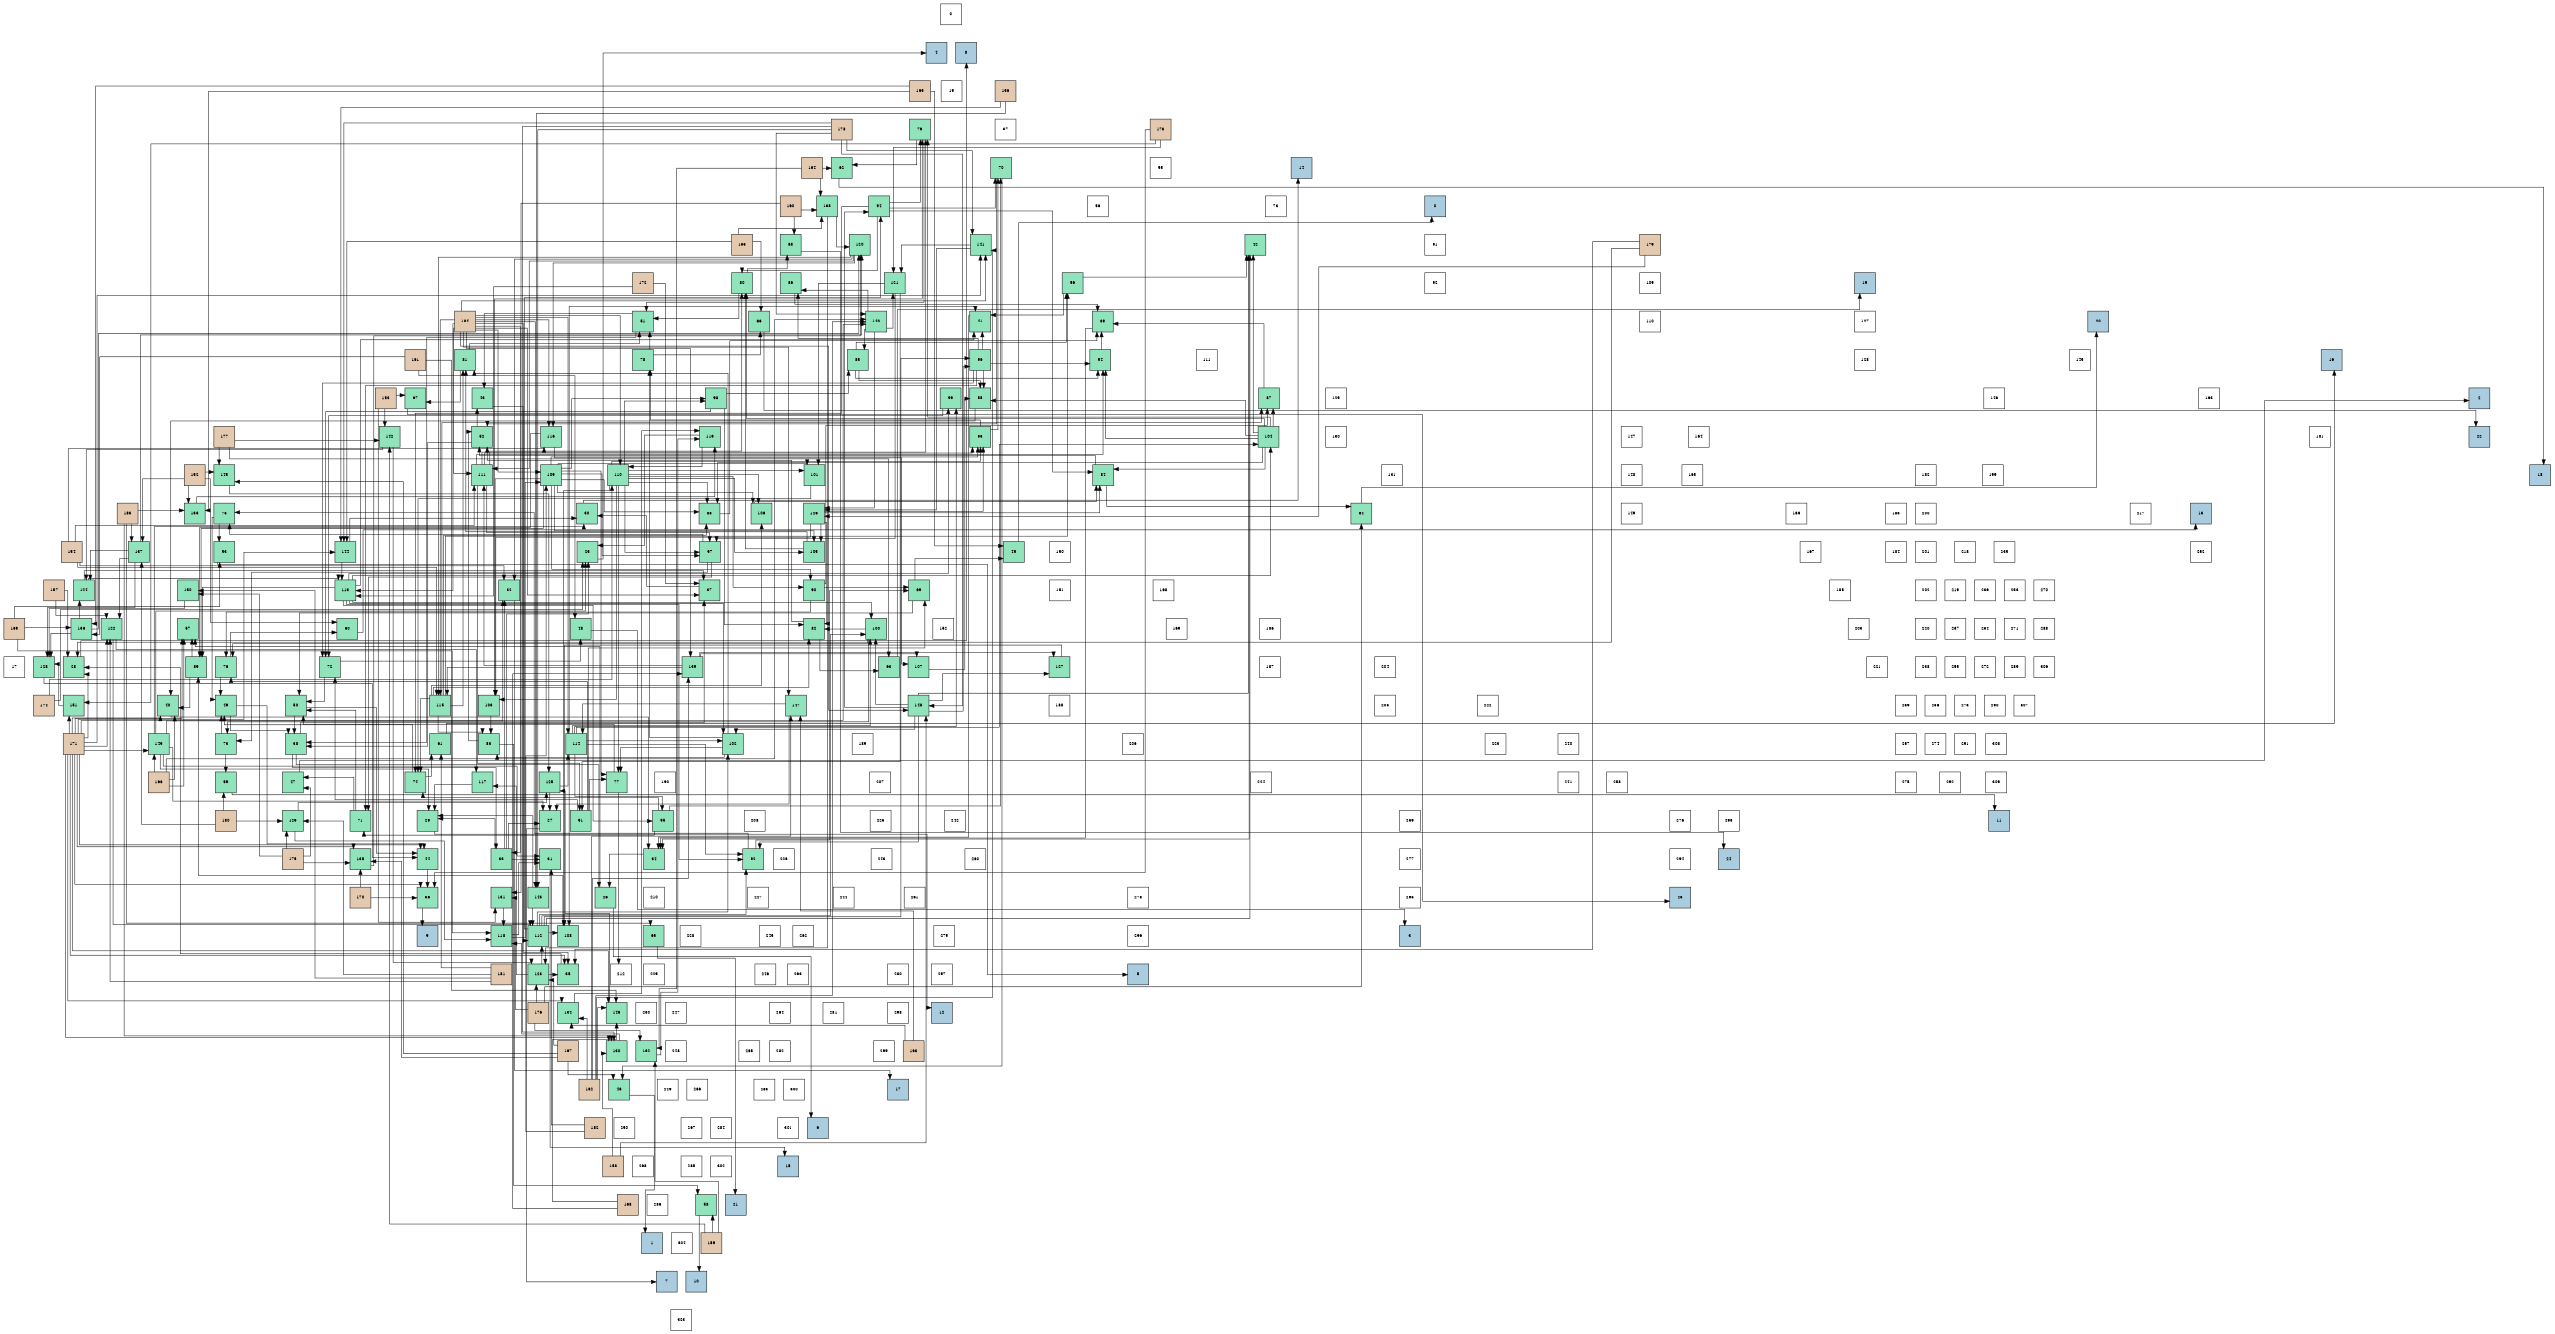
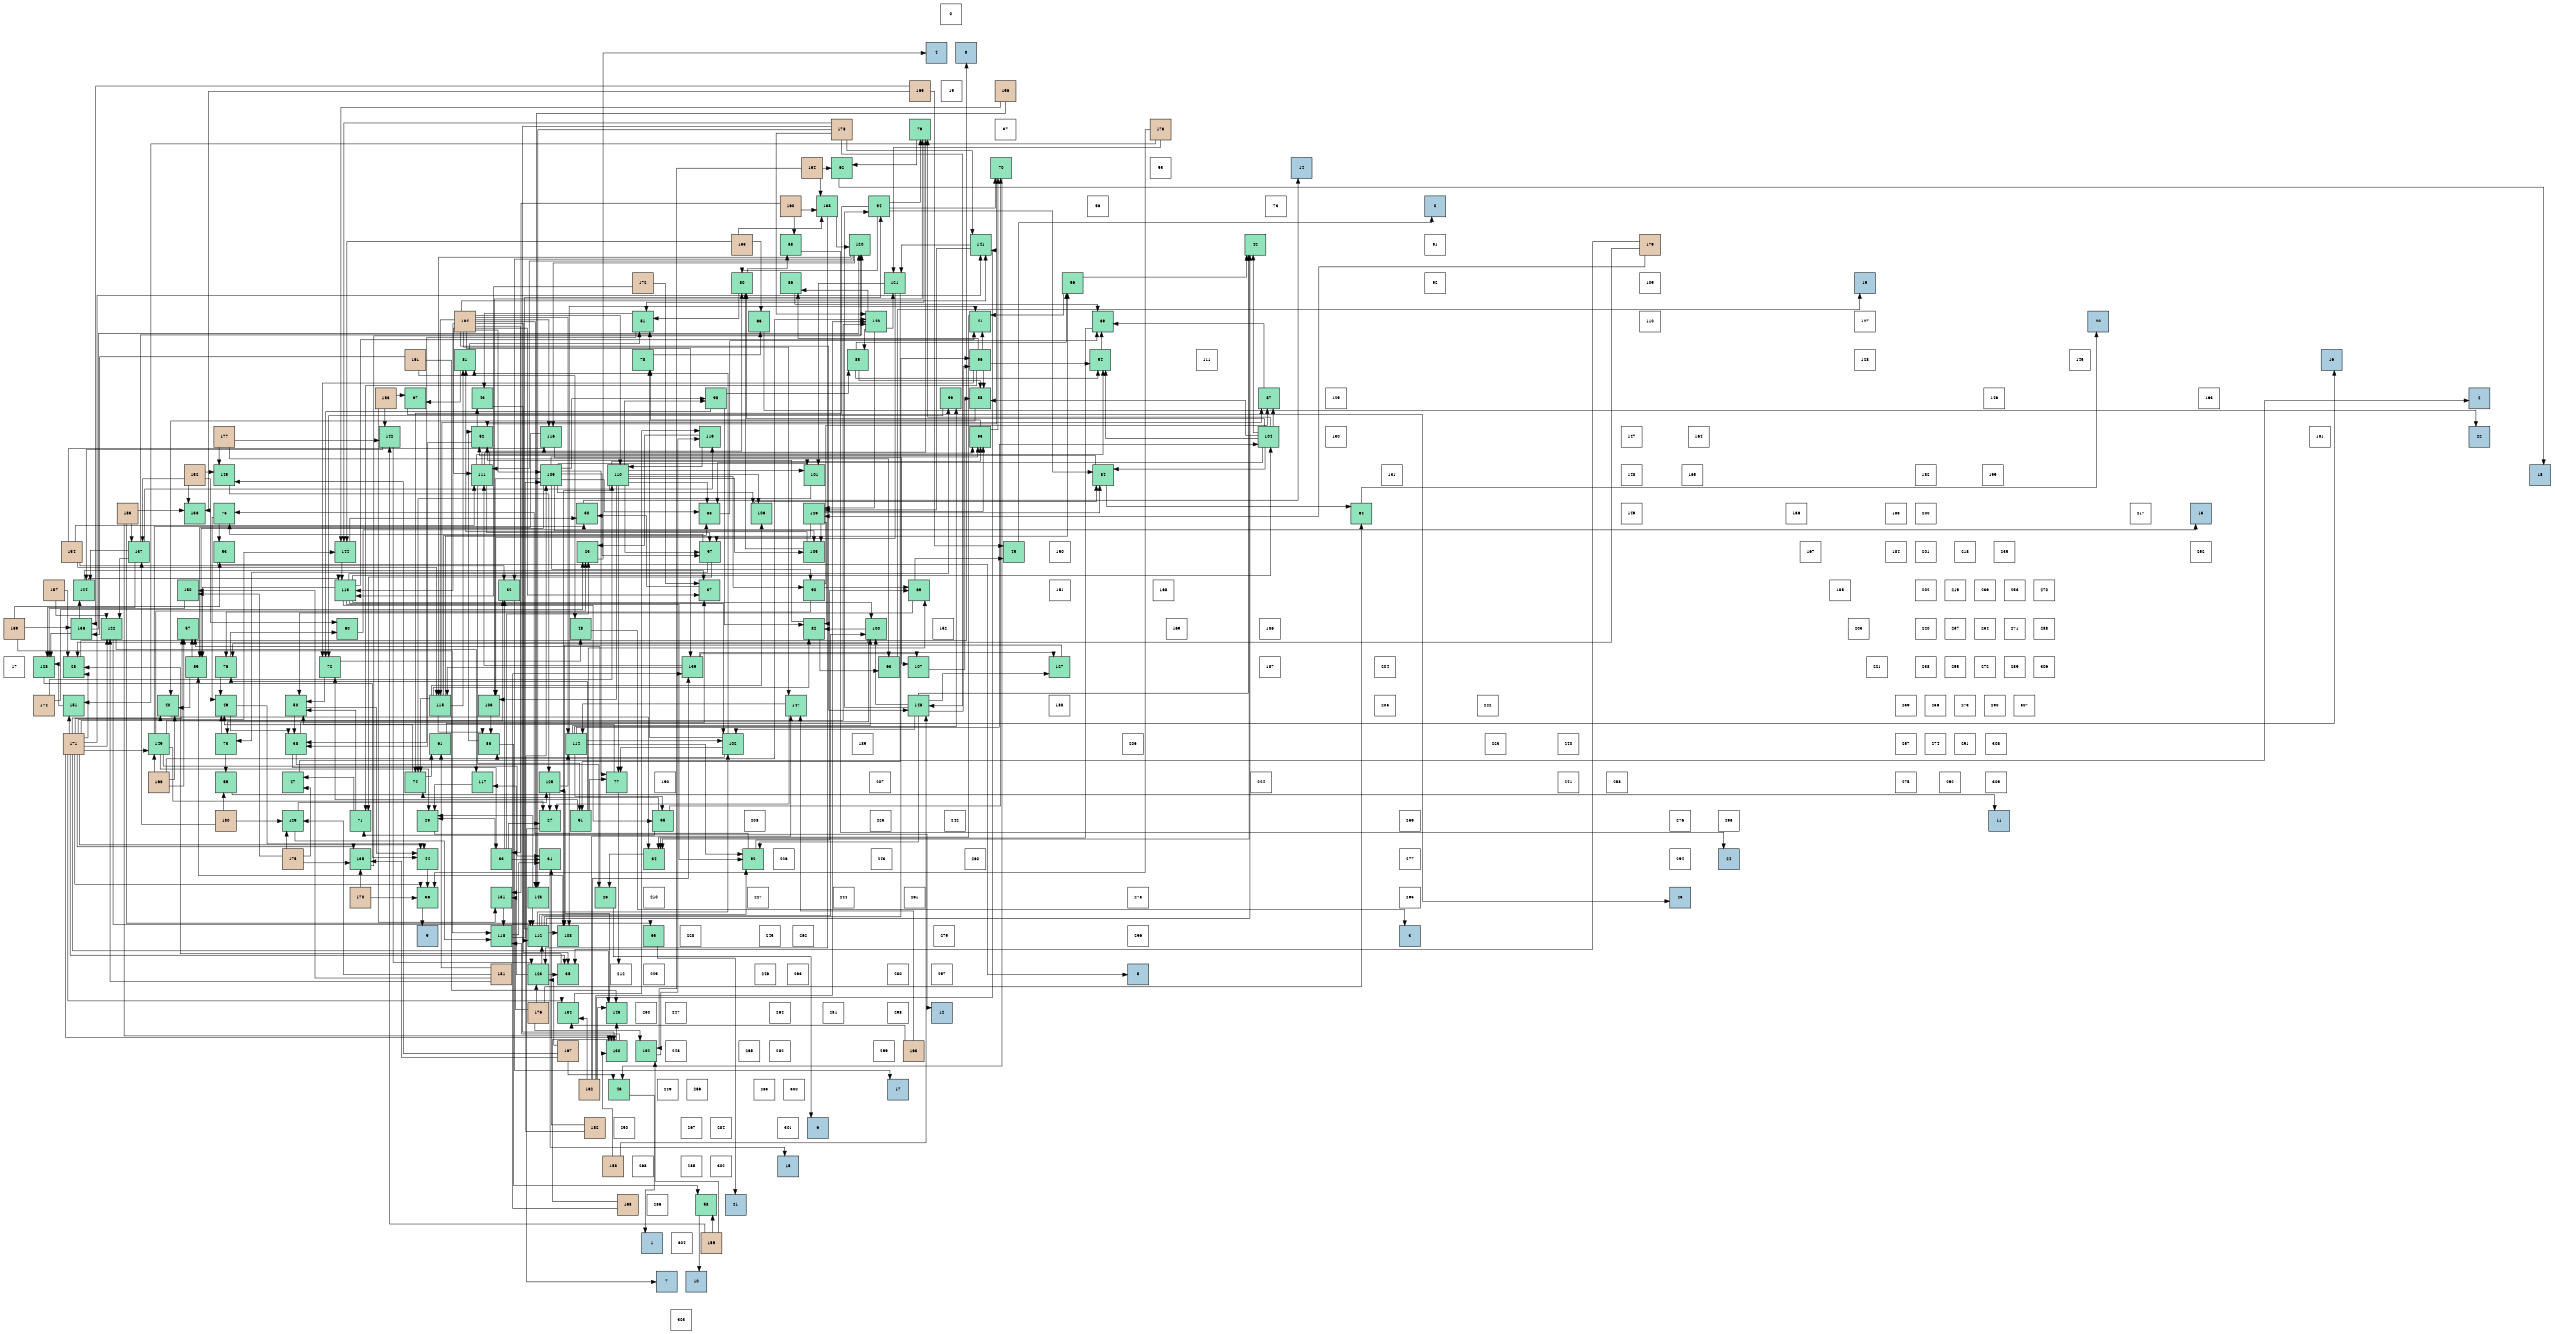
edge "133" -> "119": now "137" -> "119"
